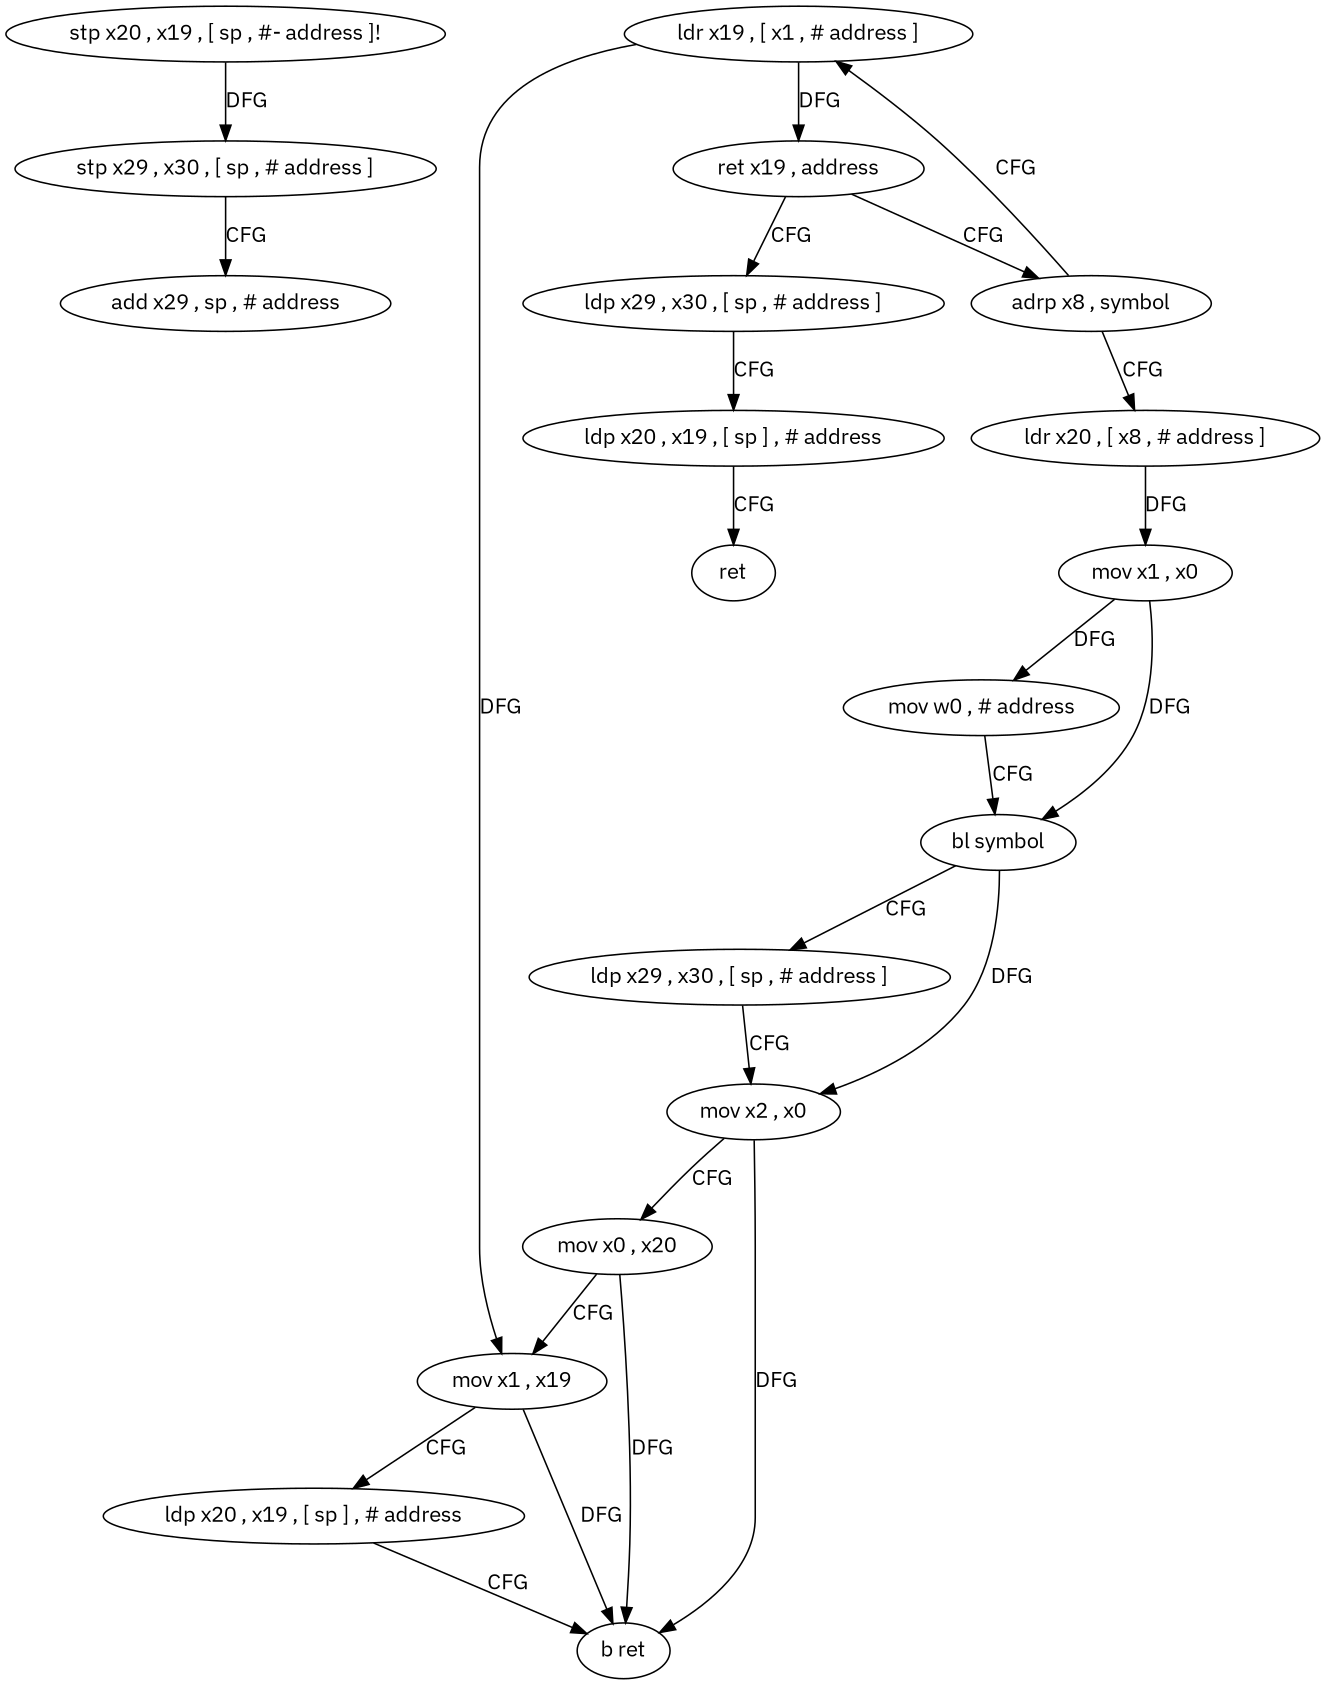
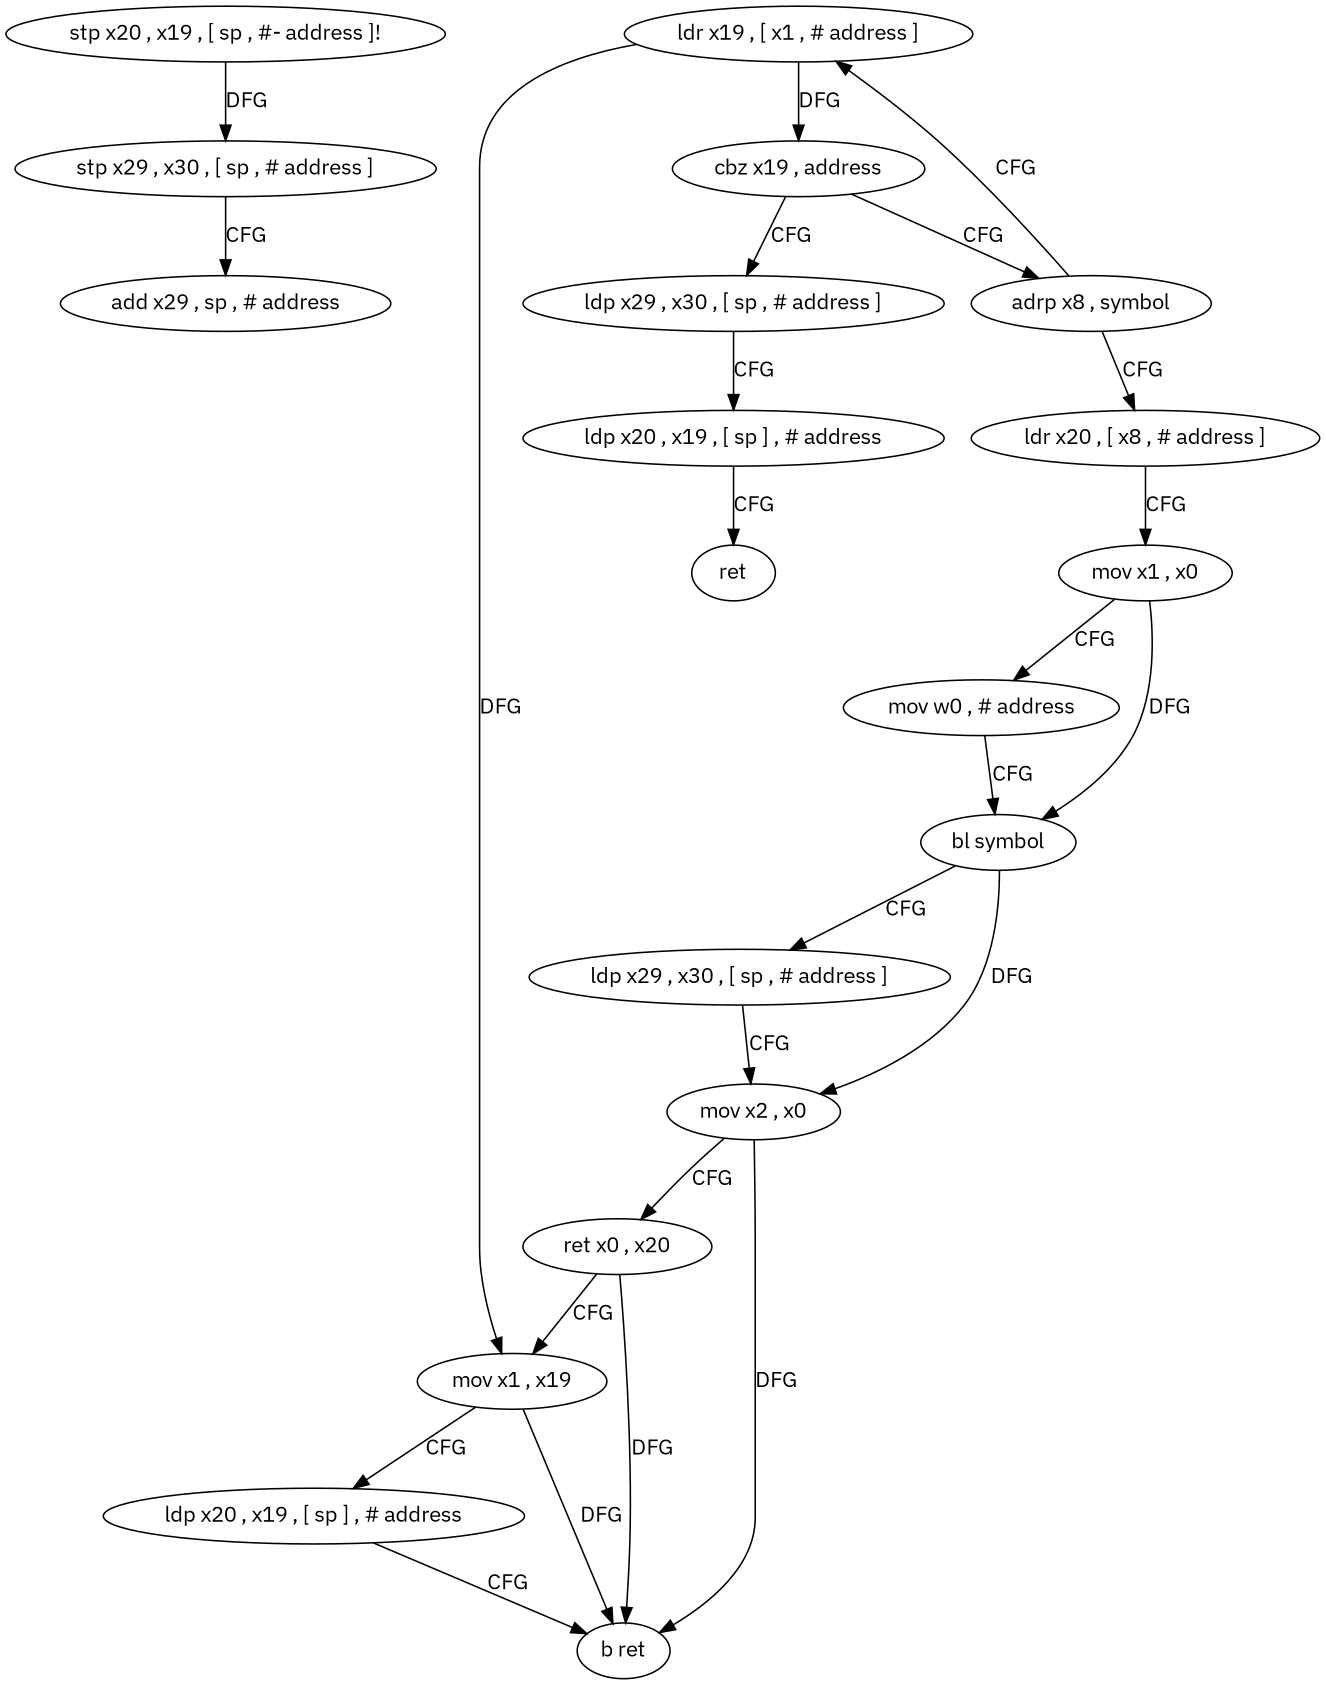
node "ret x19 , address": label "ret x19 , address" -> "cbz x19 , address"
edge "ldr x20 , [ x8 , # address ]" -> "mov x1 , x0": label "DFG" -> "CFG"
edge "mov x1 , x0" -> "mov w0 , # address": label "DFG" -> "CFG"
node "mov x0 , x20": label "mov x0 , x20" -> "ret x0 , x20"
